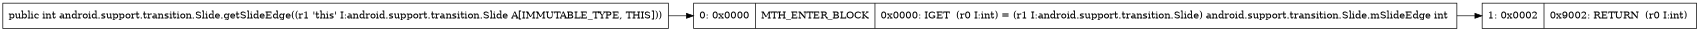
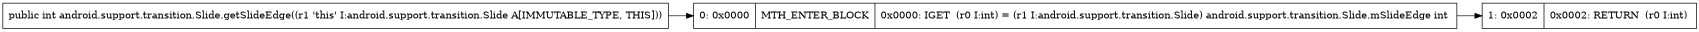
node "1: 0x0002": text "0x9002: RETURN  (r0 I:int)" -> "0x0002: RETURN  (r0 I:int)"
